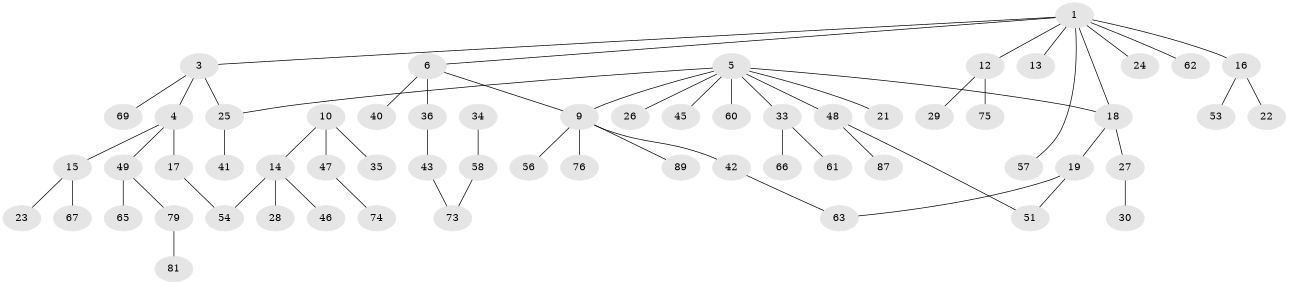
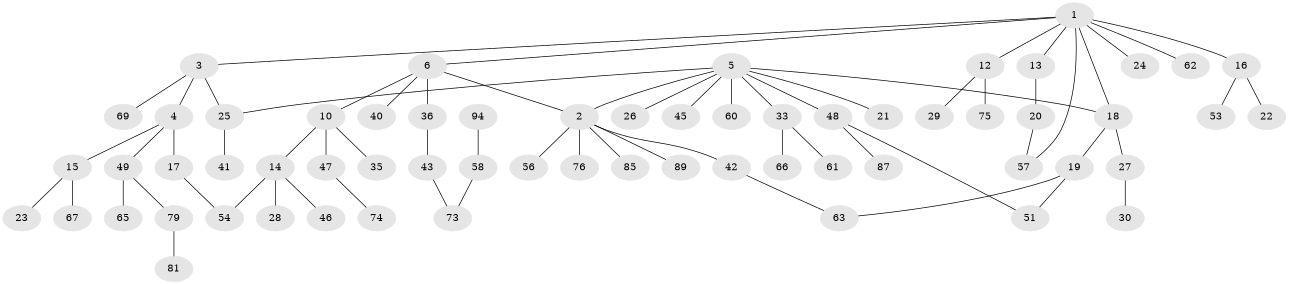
edge "6" -- "10": added
node "34": label "34" -> "94"
node "9": label "9" -> "2"
node "20": added
node "85": added
